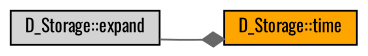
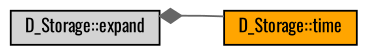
edge "D_Storage::expand" -> "D_Storage::time": reversed
